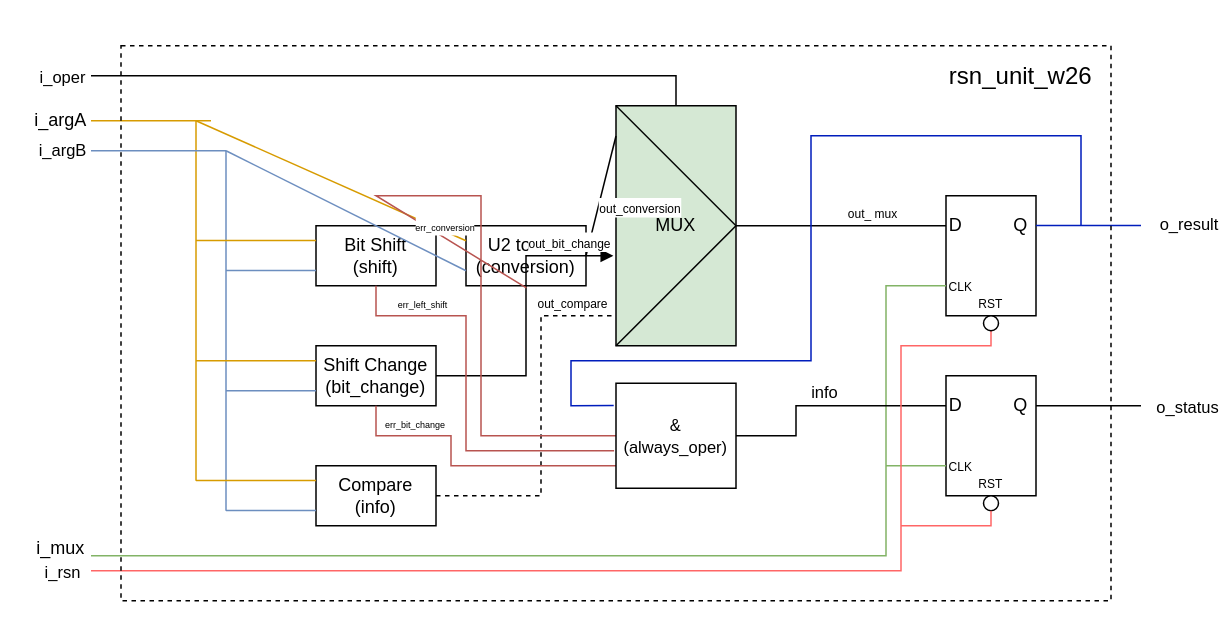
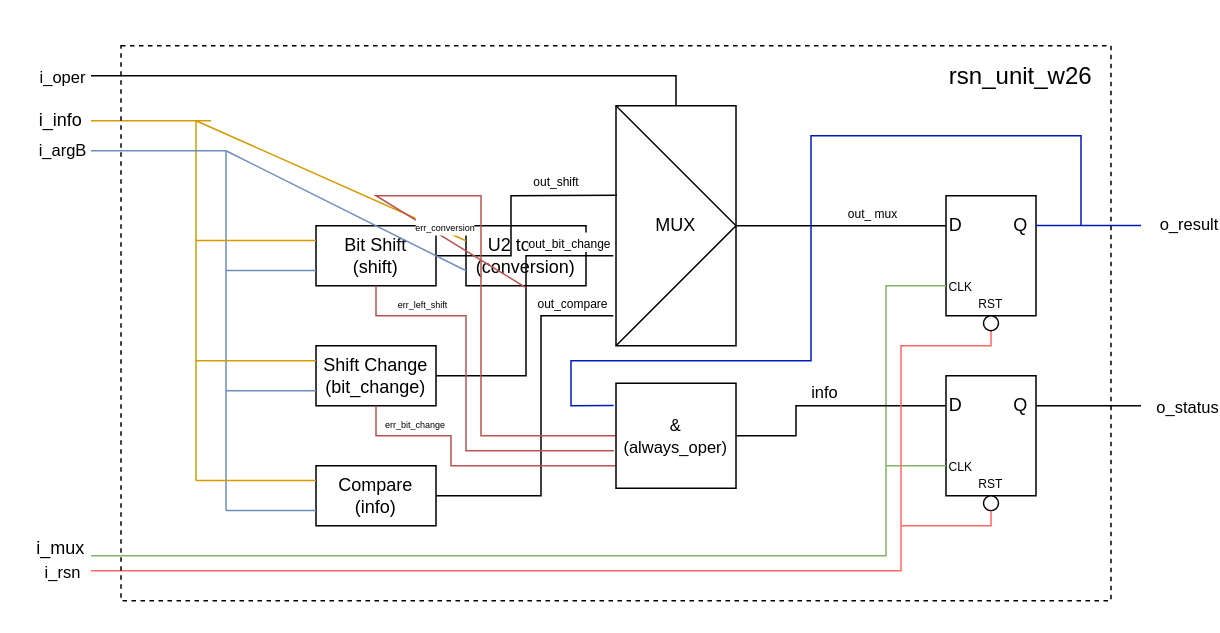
node "i_argA": label "i_argA" -> "i_info"
edge "MUX" -- "U2 to SM (conversion)": removed, label "out_conversion"
edge "MUX" -- "Bit Shift (shift)": added, label "out_shift"
node "MUX": fillcolor #d5e8d4 -> #ffffff
edge "Shift Change (bit_change)" -> "MUX": arrowhead block -> none
edge "MUX" -- "Compare (info)": style dashed -> solid
